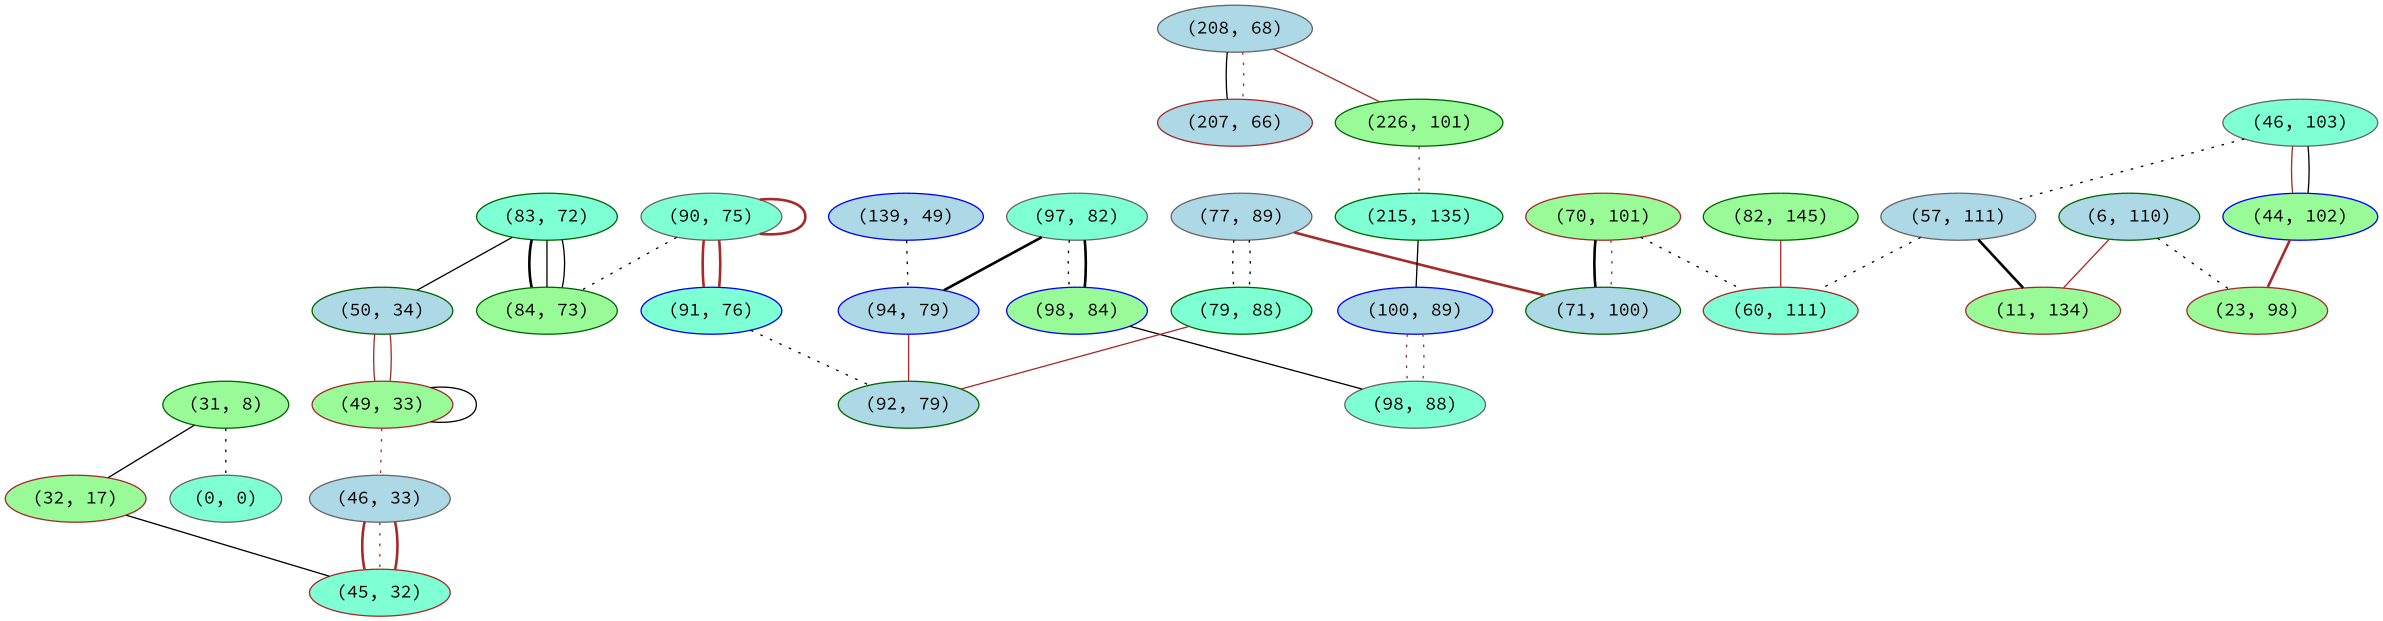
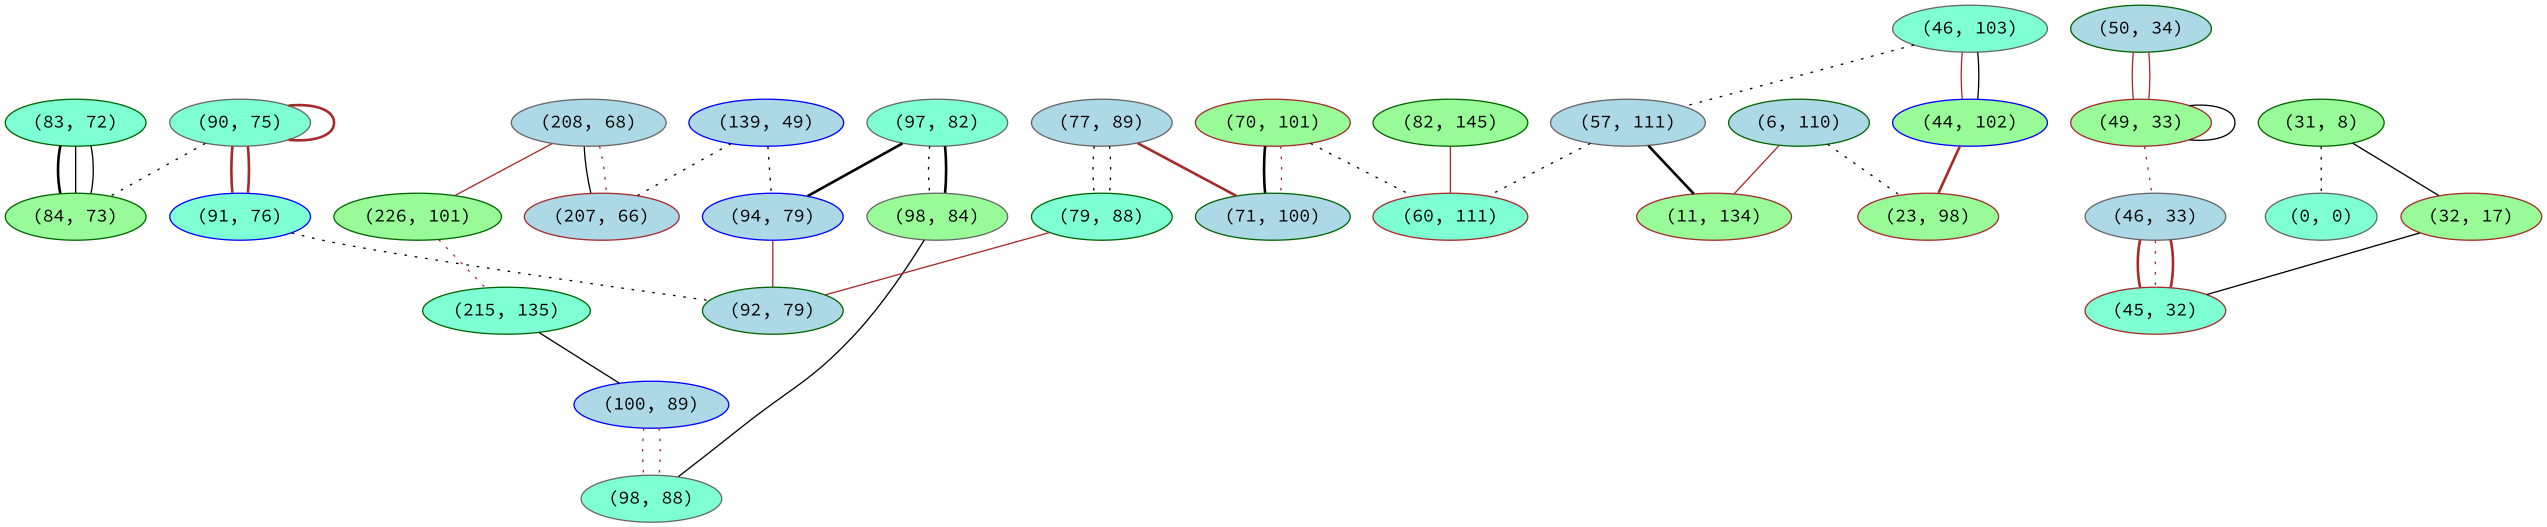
edge "(139, 49)" -- "(207, 66)": added
edge "(83, 72)" -- "(50, 34)": removed
node "(98, 84)": color blue -> gray40
